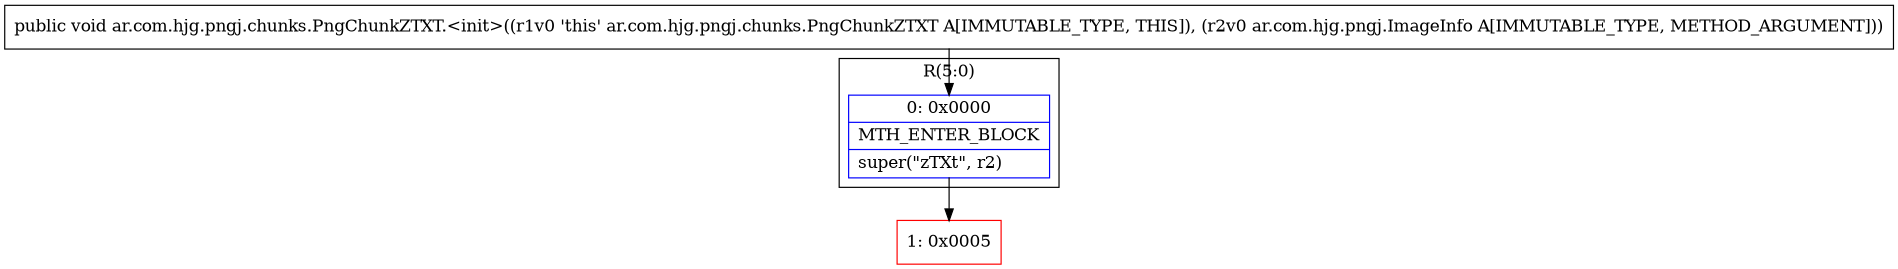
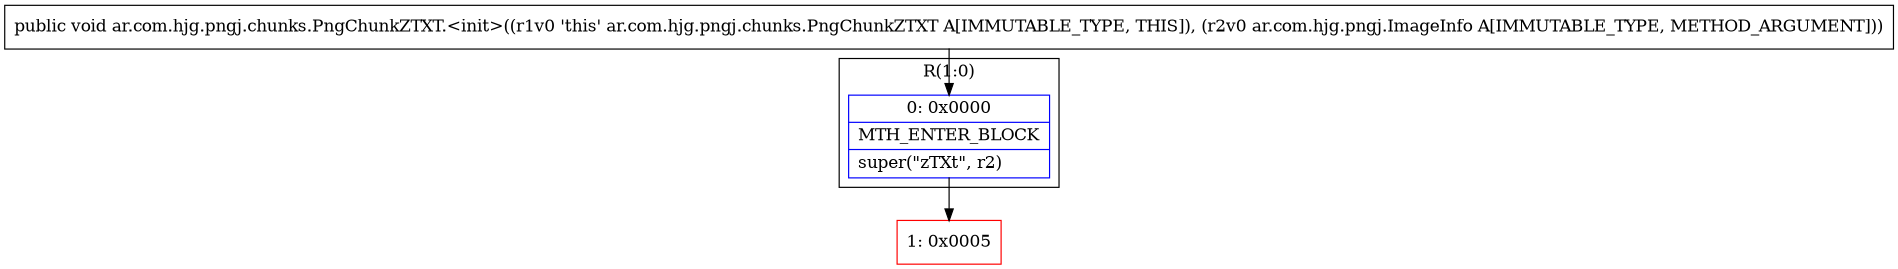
cluster "R(5:0)": label "R(5:0)" -> "R(1:0)"
